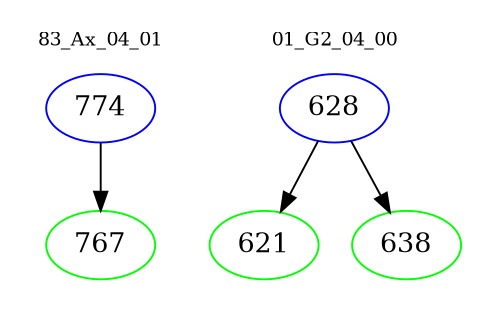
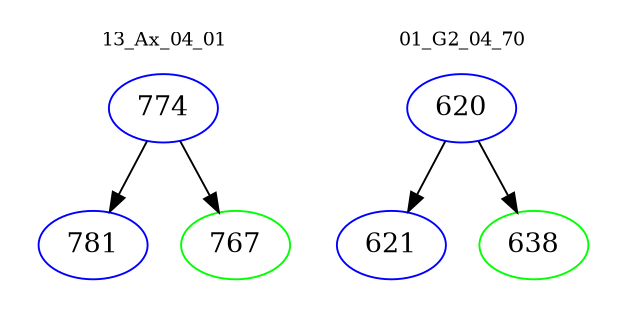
cluster "83_Ax_04_01": label "83_Ax_04_01" -> "13_Ax_04_01"
cluster "01_G2_04_00": label "01_G2_04_00" -> "01_G2_04_70"
node "628": label "628" -> "620"
node "781": added
node "621": color green -> blue
